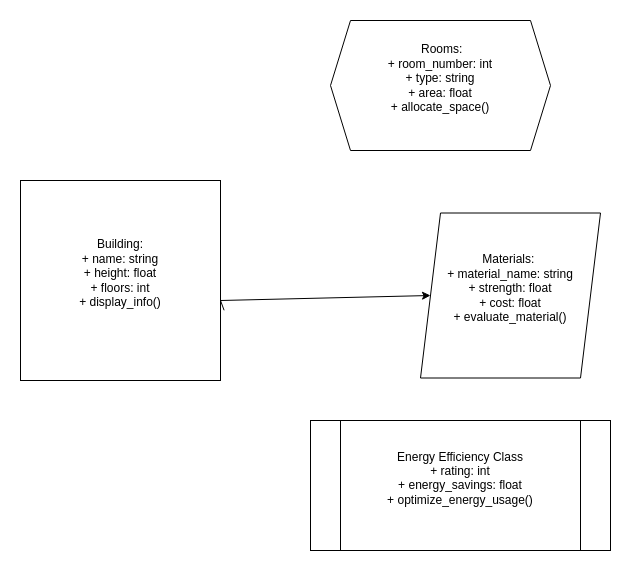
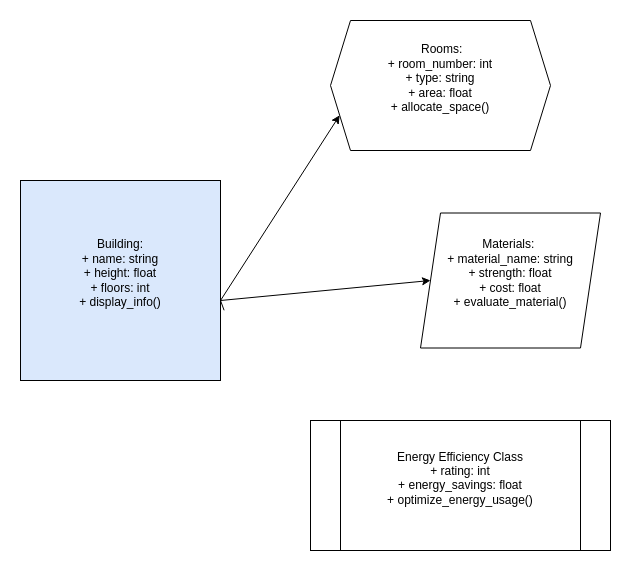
edge "Building: + name: string + height: float + floors: int + display_info()" -> "Rooms: + room_number: int + type: string + area: float + allocate_space()": added
node "Building: + name: string + height: float + floors: int + display_info()": fillcolor #ffffff -> #dae8fc
node "Materials: + material_name: string + strength: float + cost: float + evaluate_material()": size 180x165 -> 180x135
